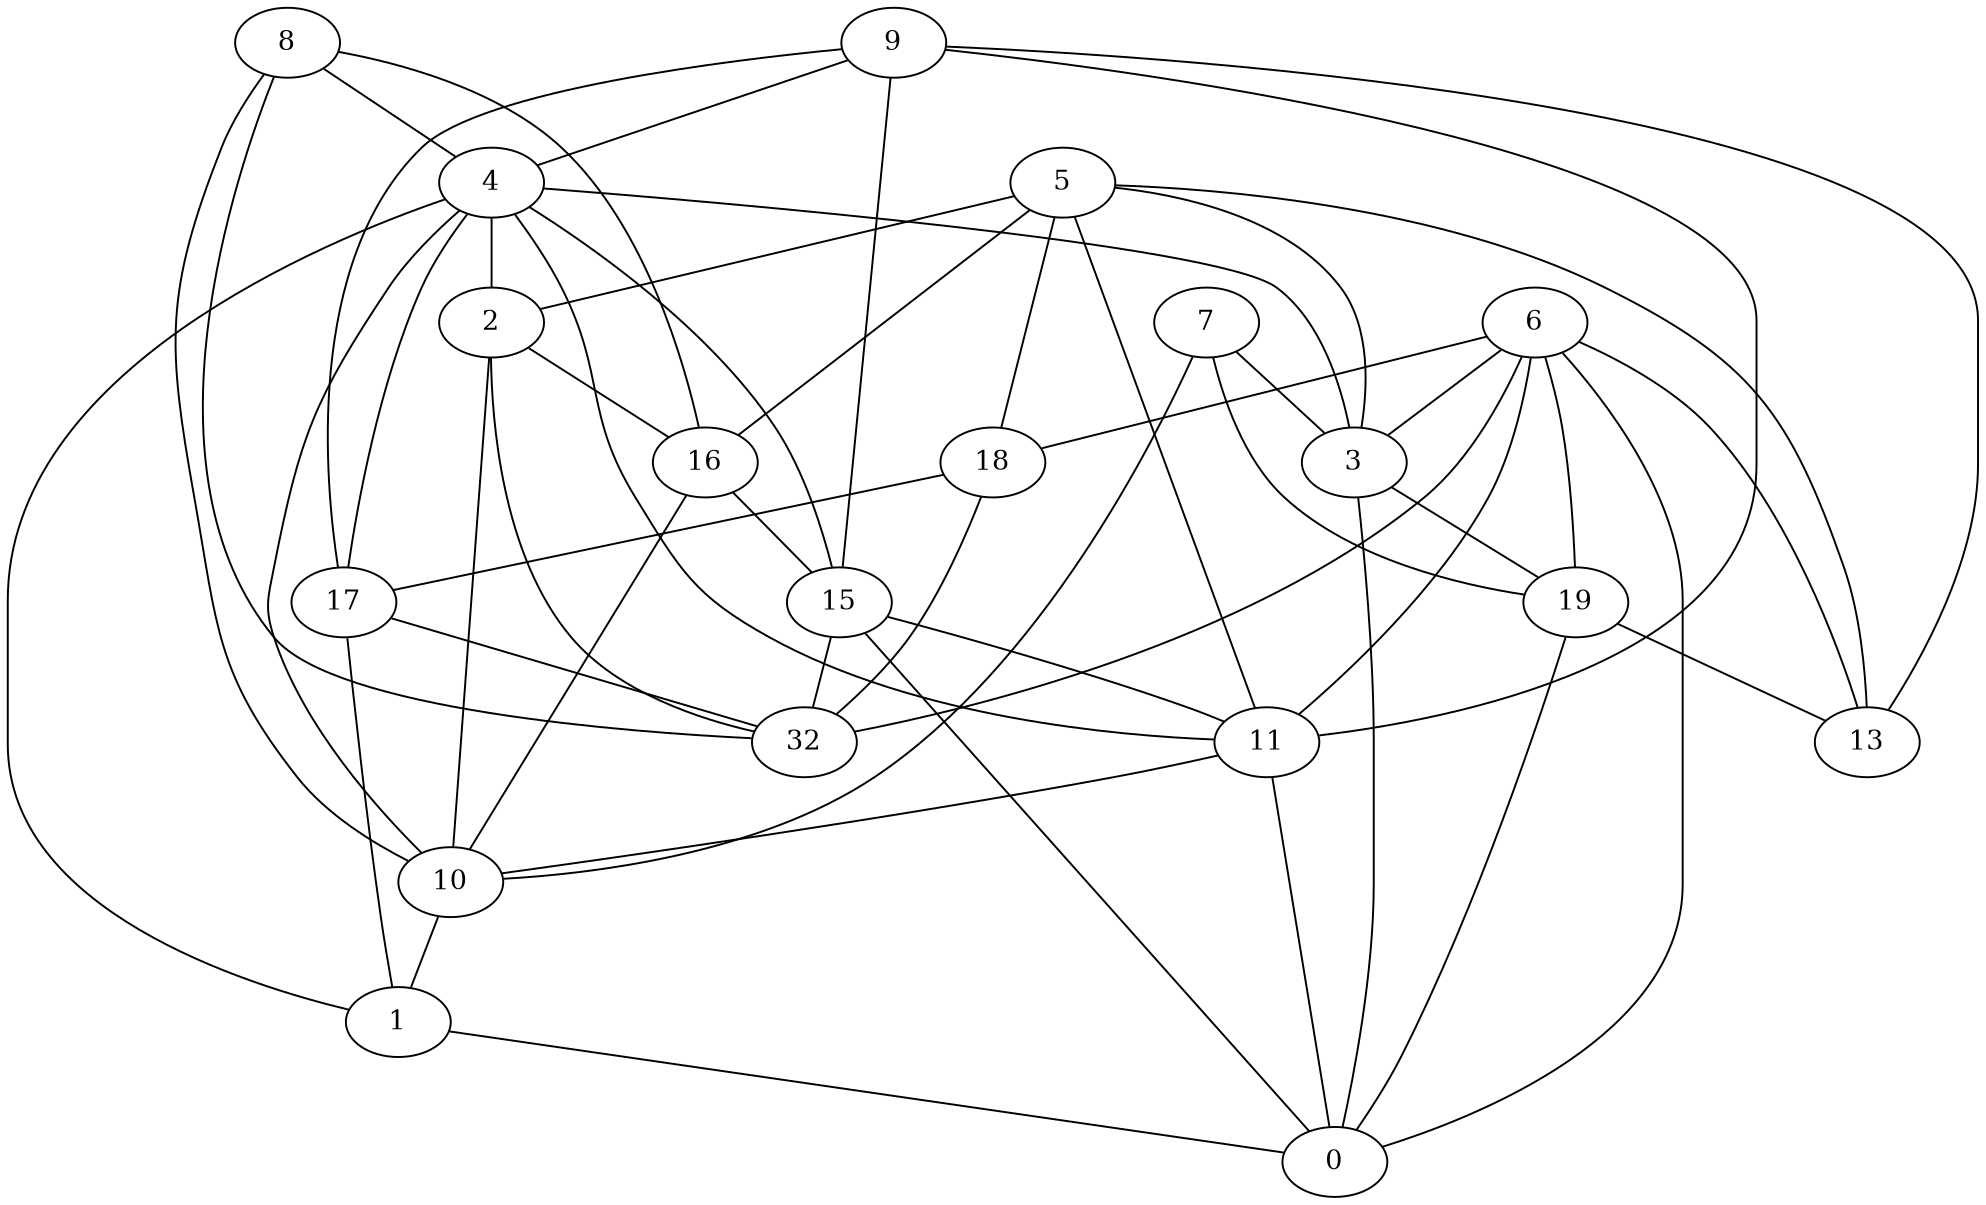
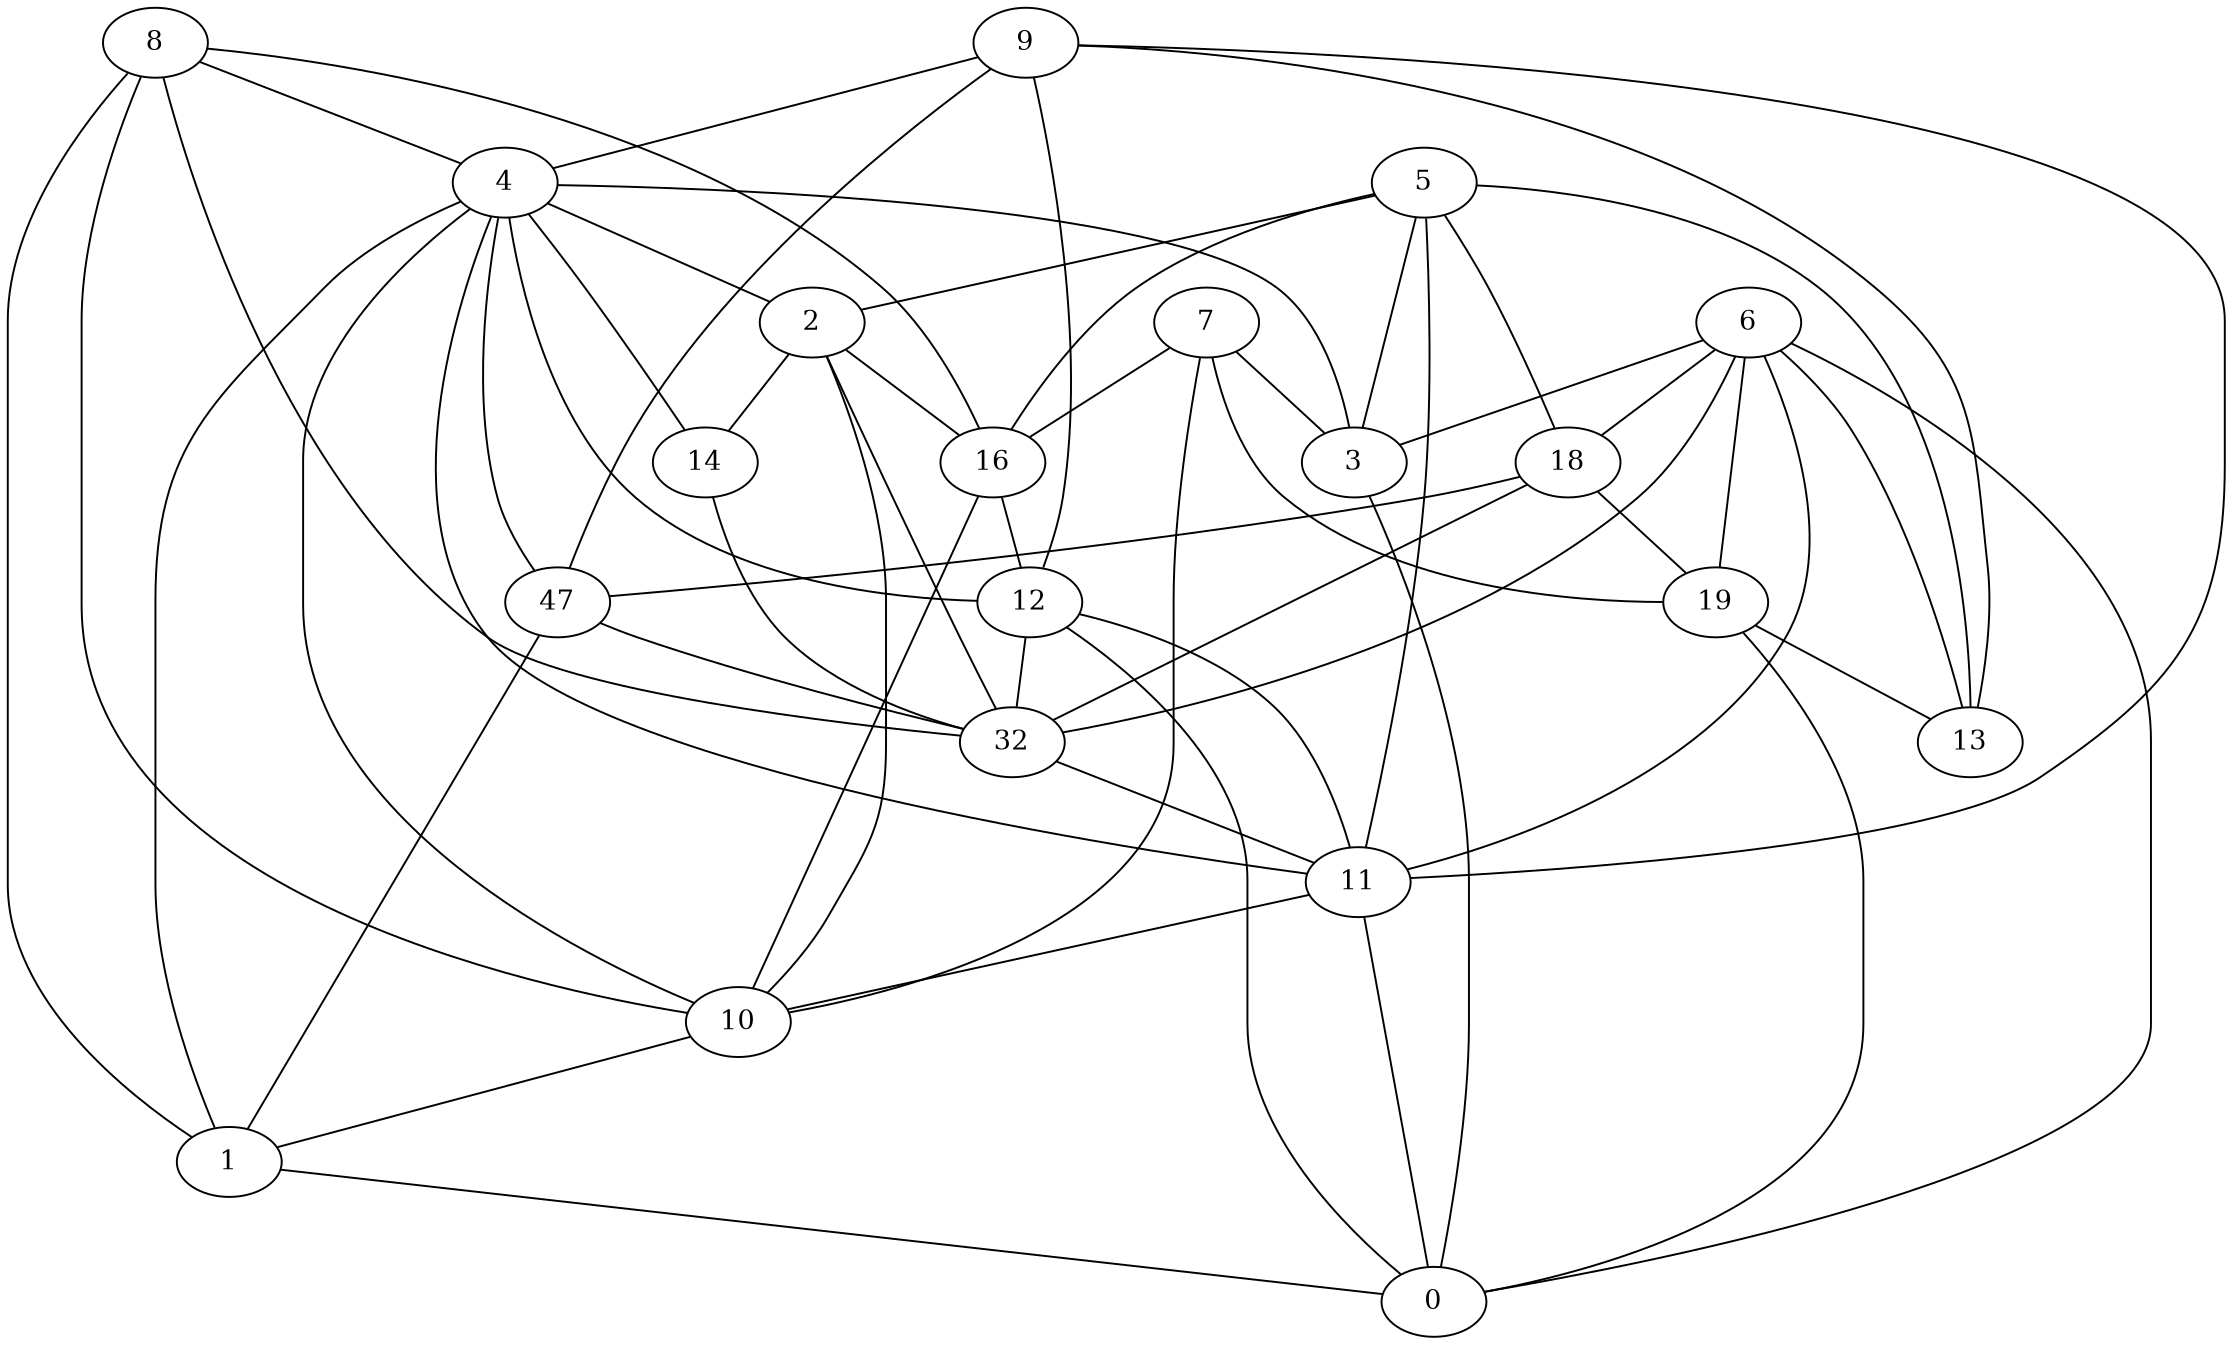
edge "7" -- "16": added
node "14": added
edge "3" -- "19": now "18" -- "19"
node "17": label "17" -> "47"
node "15": label "15" -> "12"
edge "8" -- "1": added
edge "32" -- "11": added
